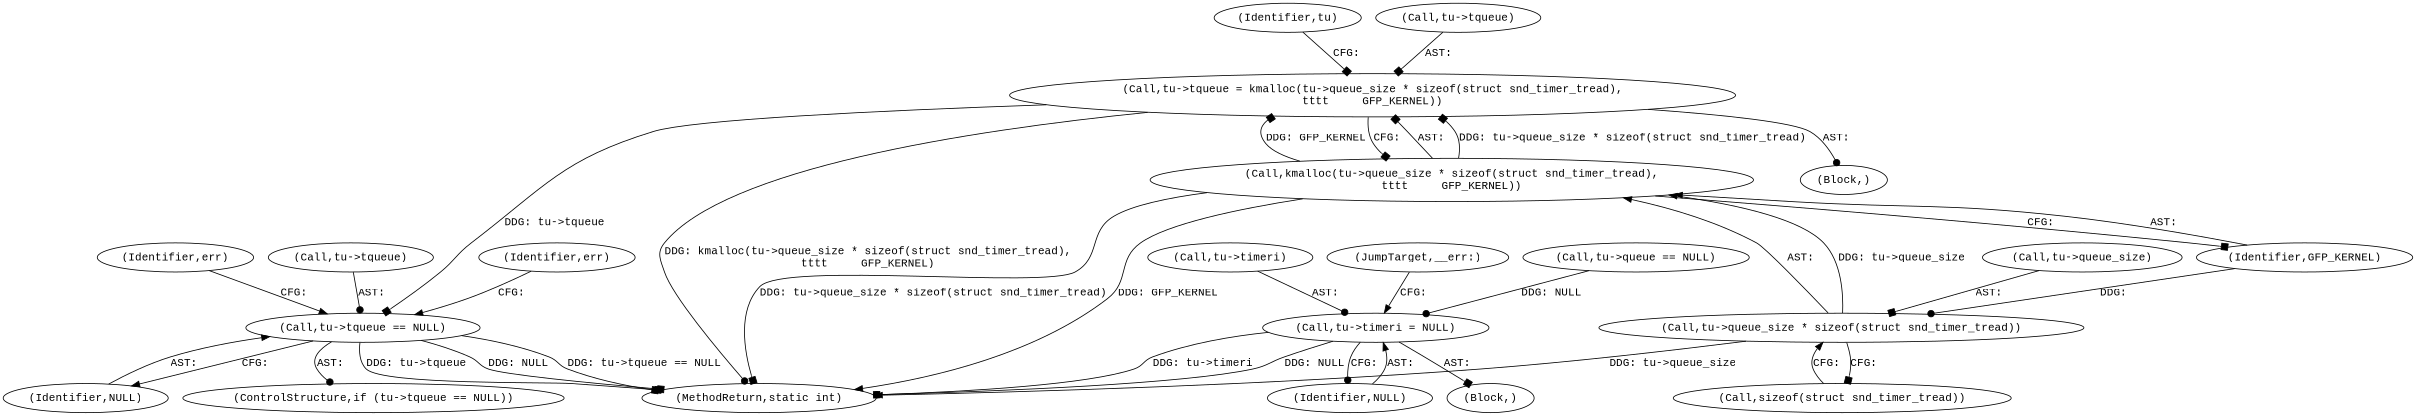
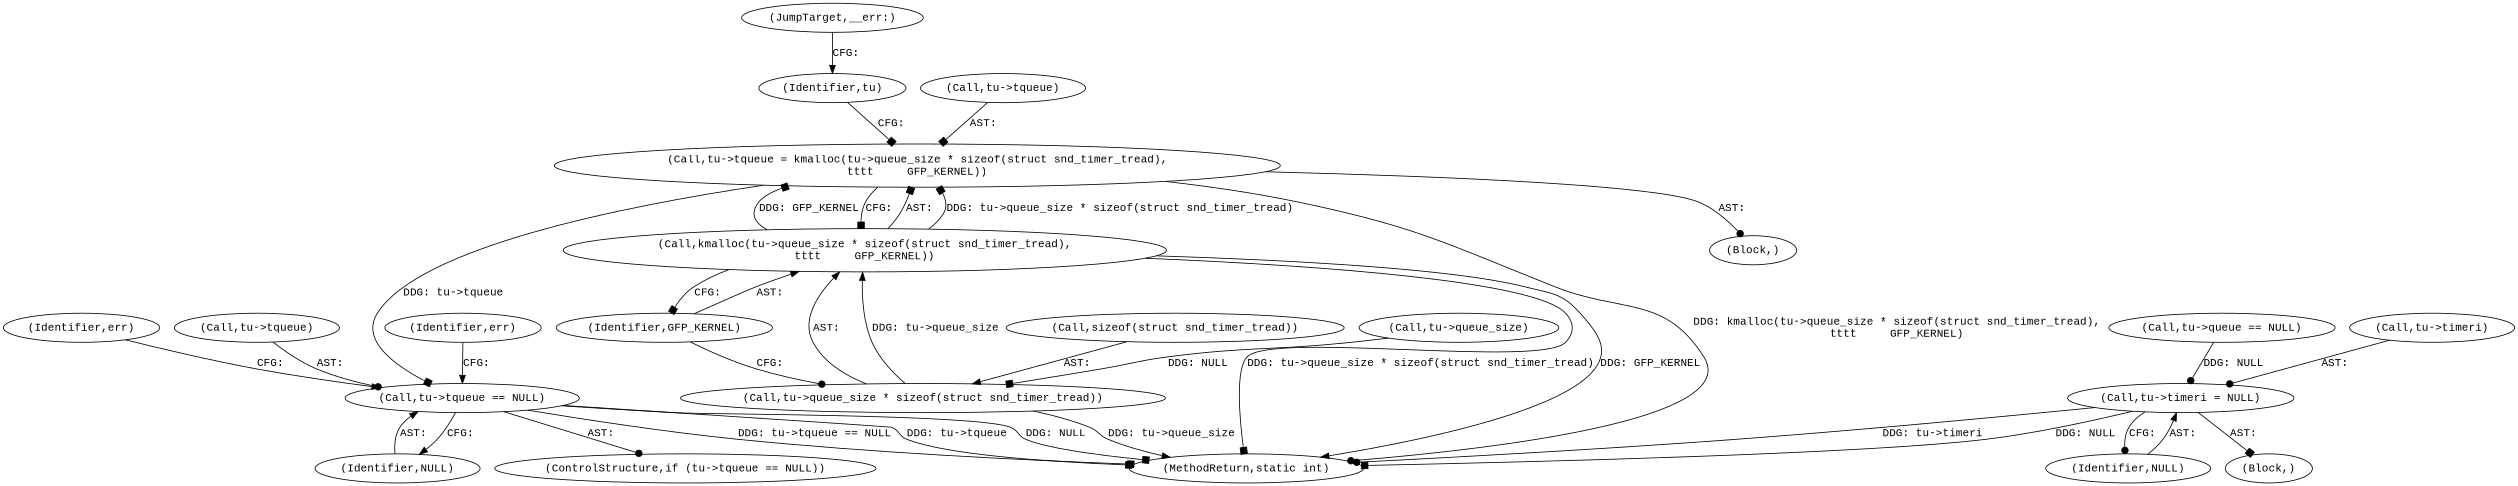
edge "(JumpTarget,__err:)" -> "(Call,tu->timeri = NULL)": now "(JumpTarget,__err:)" -> "(Identifier,tu)"
edge "(Call,tu->queue_size)" -> "(Call,tu->queue_size * sizeof(struct snd_timer_tread))": label "AST: " -> "DDG: NULL"
edge "(Identifier,GFP_KERNEL)" -> "(Call,tu->queue_size * sizeof(struct snd_timer_tread))": label "DDG: " -> "CFG: "
edge "(Call,tu->queue_size * sizeof(struct snd_timer_tread))" -> "(Call,sizeof(struct snd_timer_tread))": removed, label "CFG:"
edge "(Call,sizeof(struct snd_timer_tread))" -> "(Call,tu->queue_size * sizeof(struct snd_timer_tread))": label "CFG: " -> "AST: "
